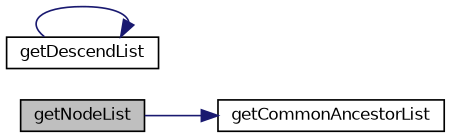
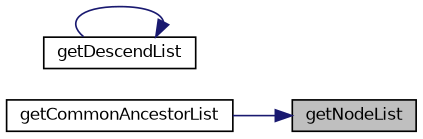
edge "getNodeList" -> "getCommonAncestorList": reversed
